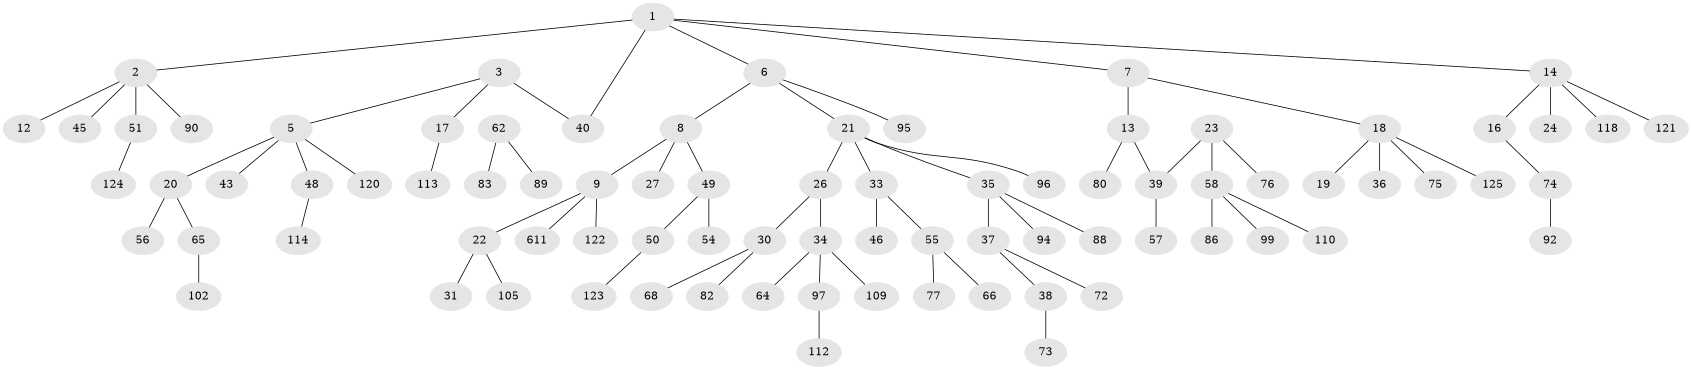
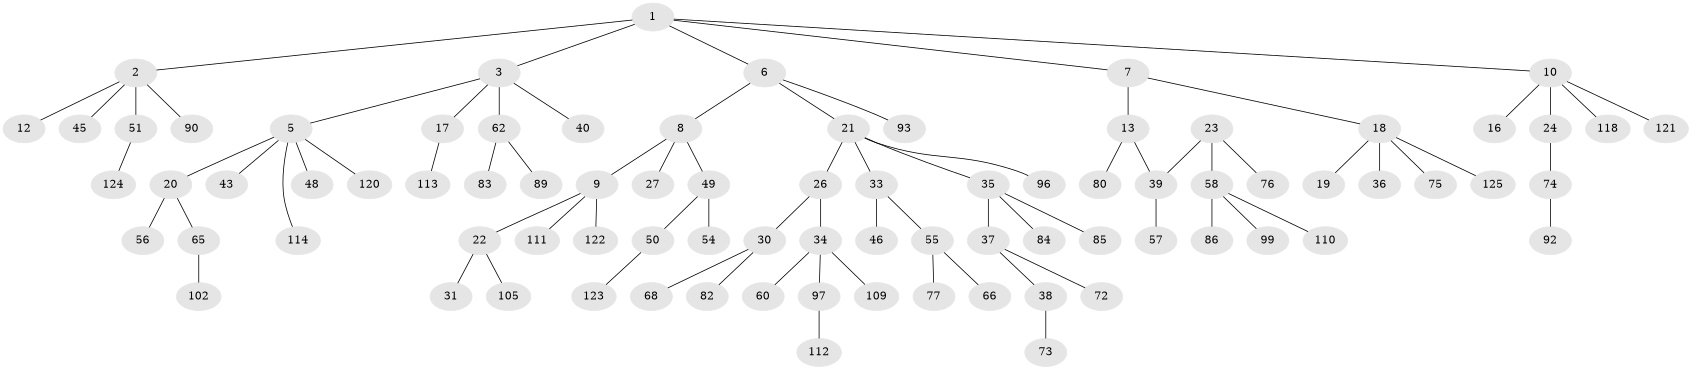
edge "1" -- "40": now "1" -- "3"
node "14": label "14" -> "10"
edge "3" -- "62": added
node "95": label "95" -> "93"
edge "16" -- "74": now "24" -- "74"
edge "48" -- "114": now "5" -- "114"
node "611": label "611" -> "111"
node "94": label "94" -> "84"
node "88": label "88" -> "85"
node "64": label "64" -> "60"
